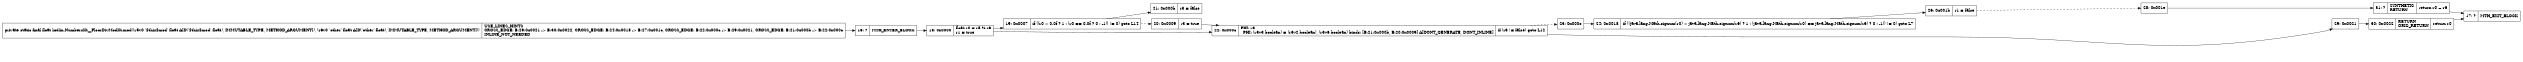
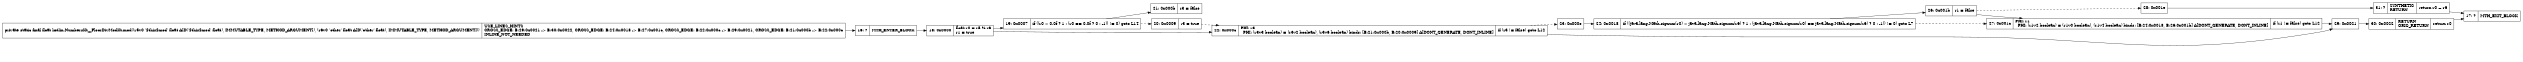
node "27: 0x001c": added
edge "20: 0x0009" -> "22: 0x000c": style solid -> dashed
